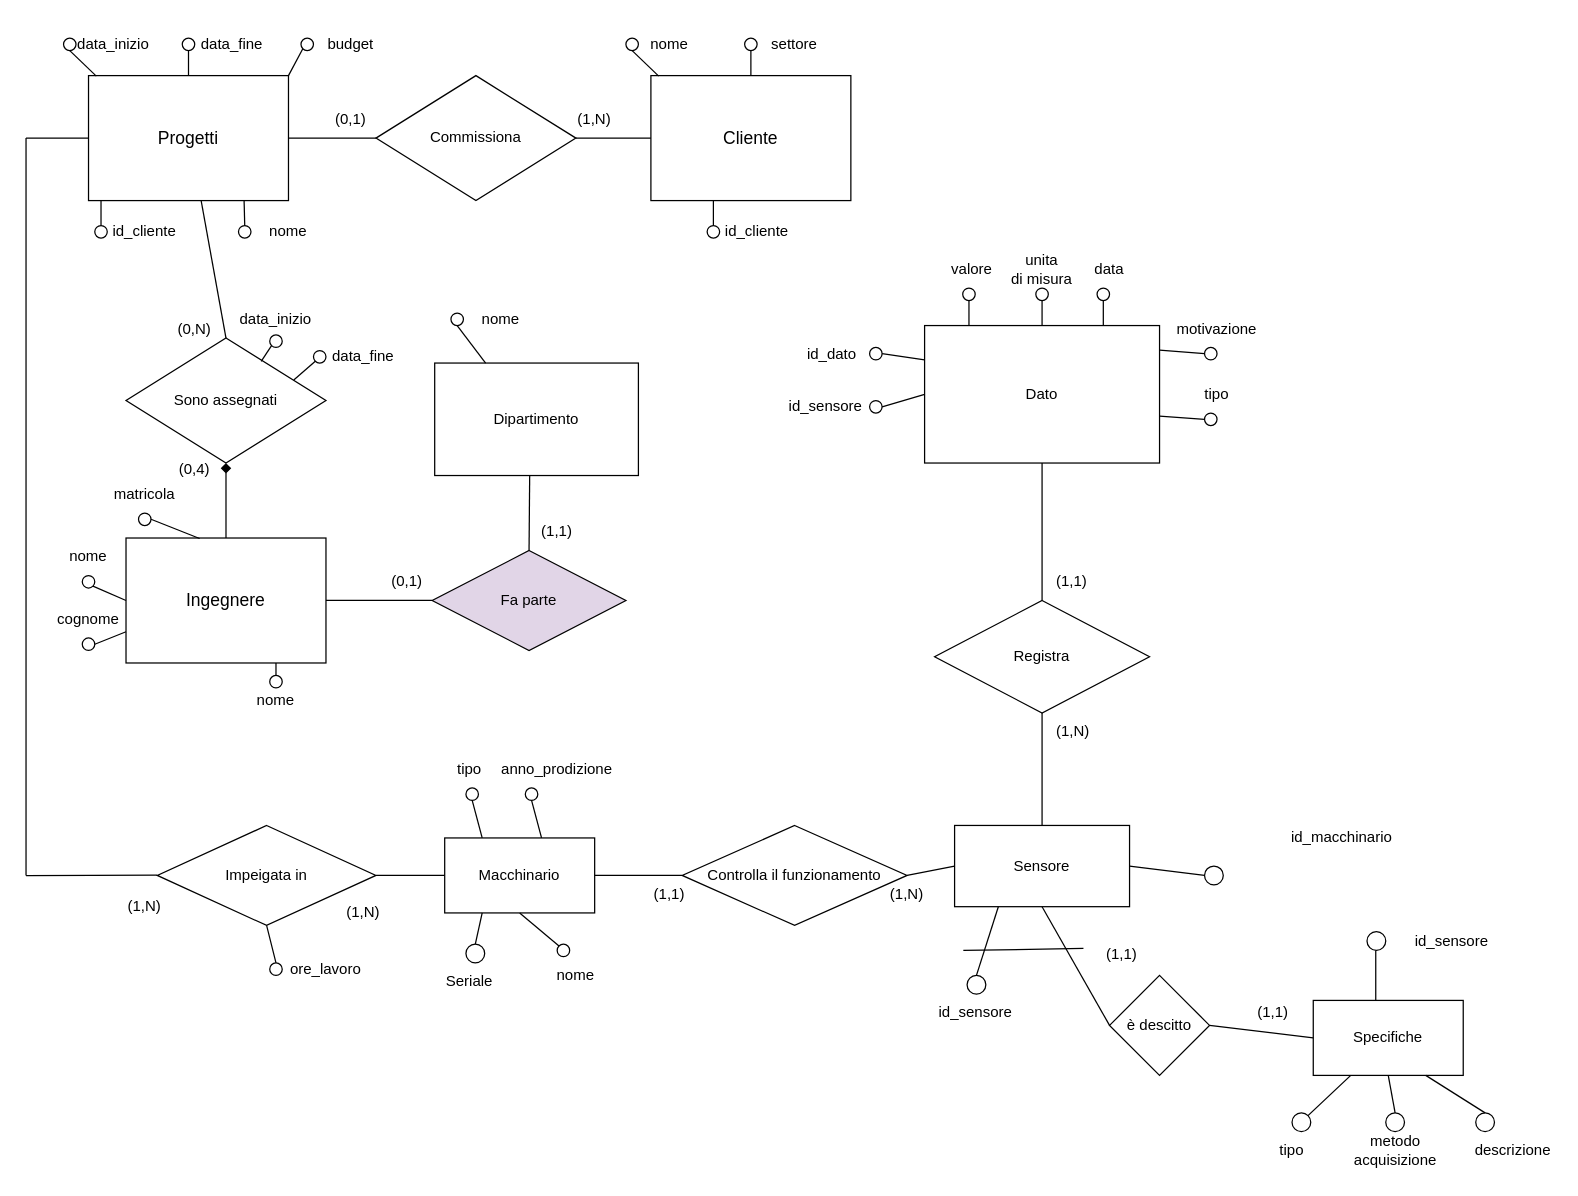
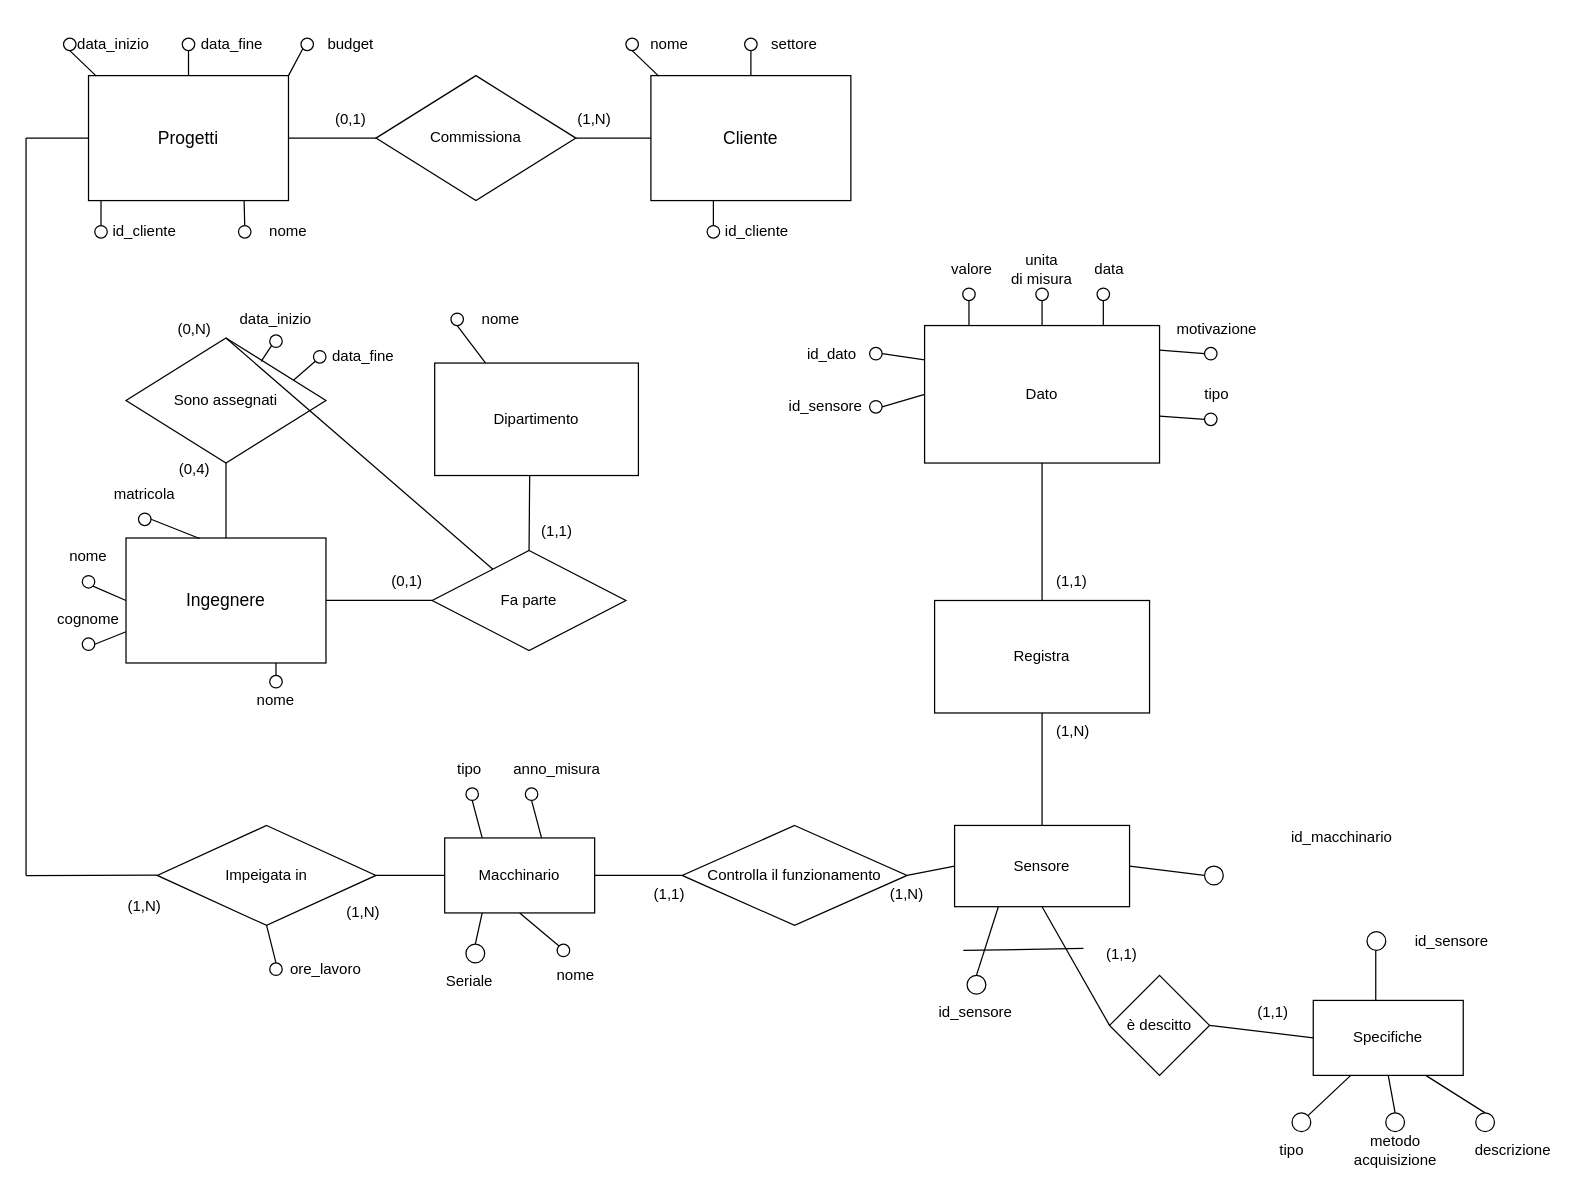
edge "Progetti" -- "Sono assegnati": now "Fa parte" -- "Sono assegnati"
edge "Ingegnere" -> "Sono assegnati": arrowhead diamond -> none
node "Fa parte": fillcolor #e1d5e7 -> #ffffff
node "Registra": shape diamond -> rectangle
node "anno_prodizione": label "anno_prodizione" -> "anno_misura"
